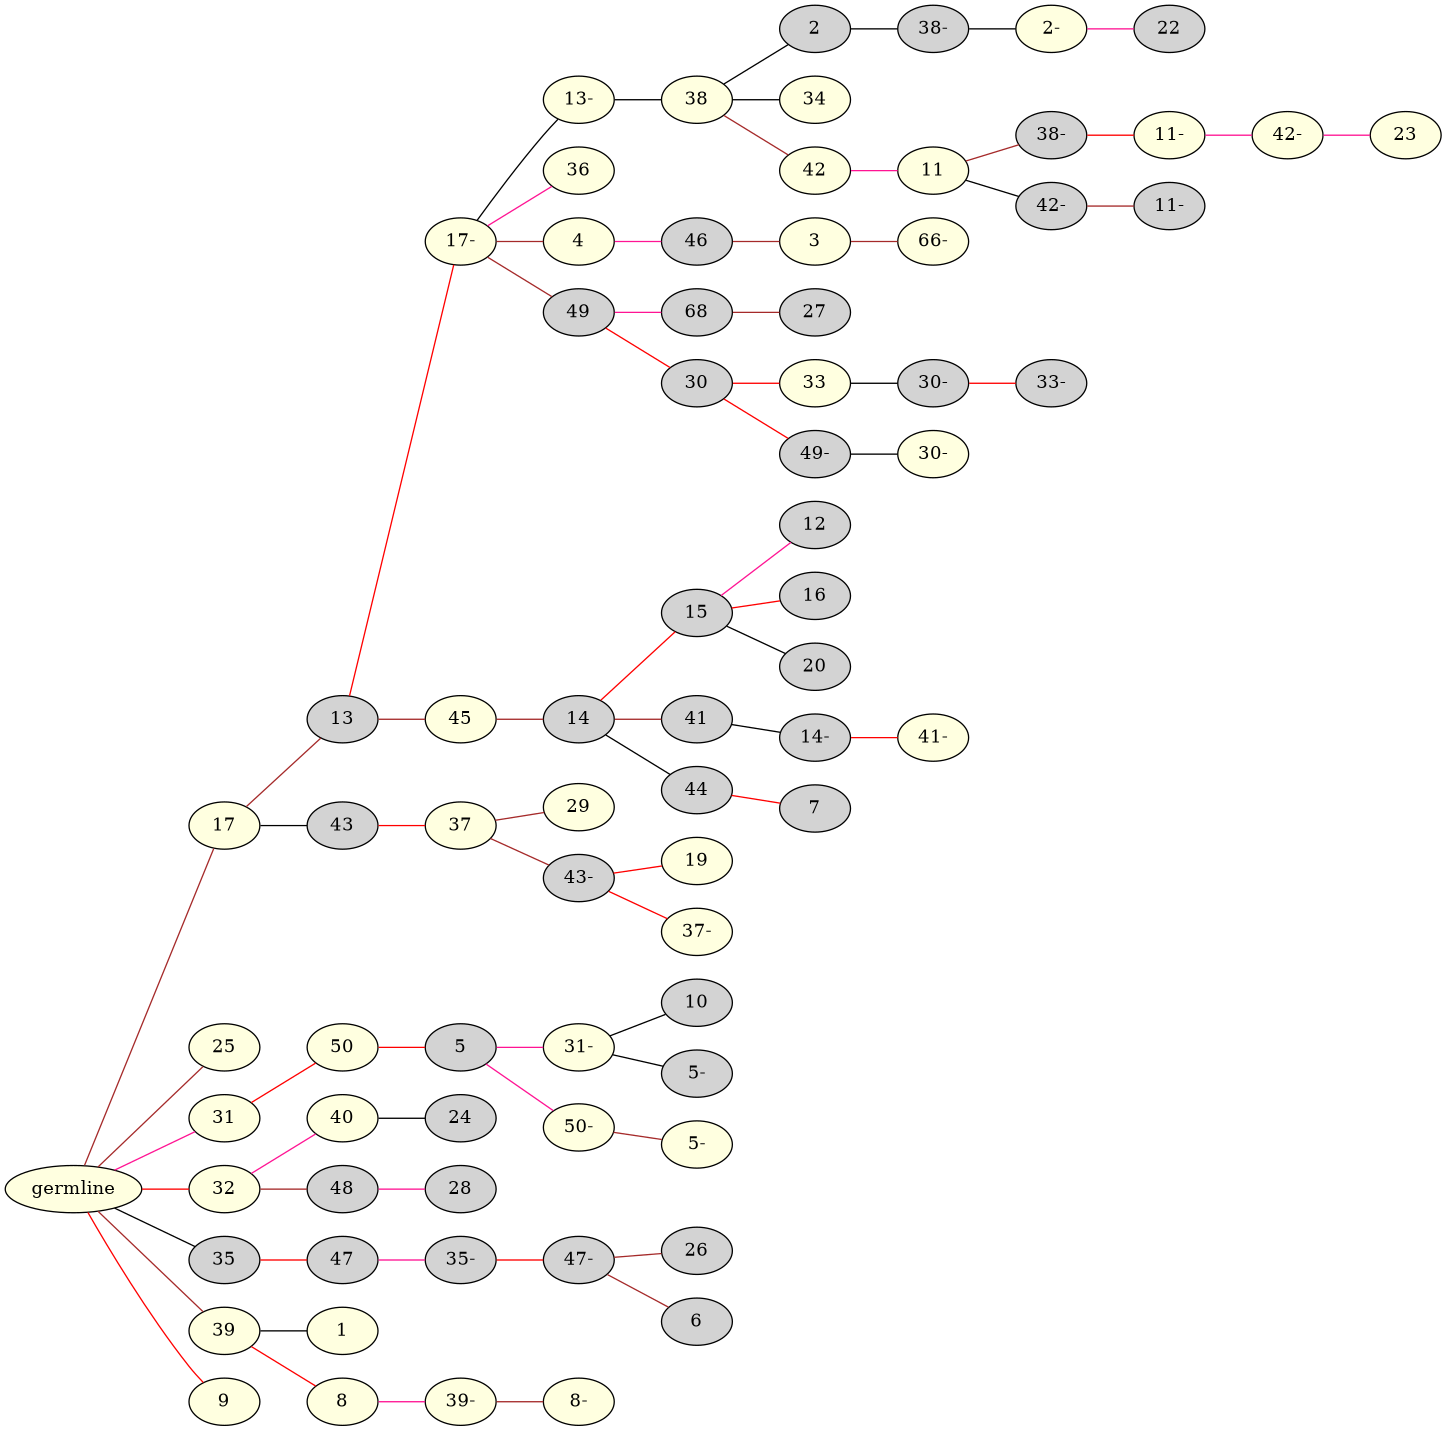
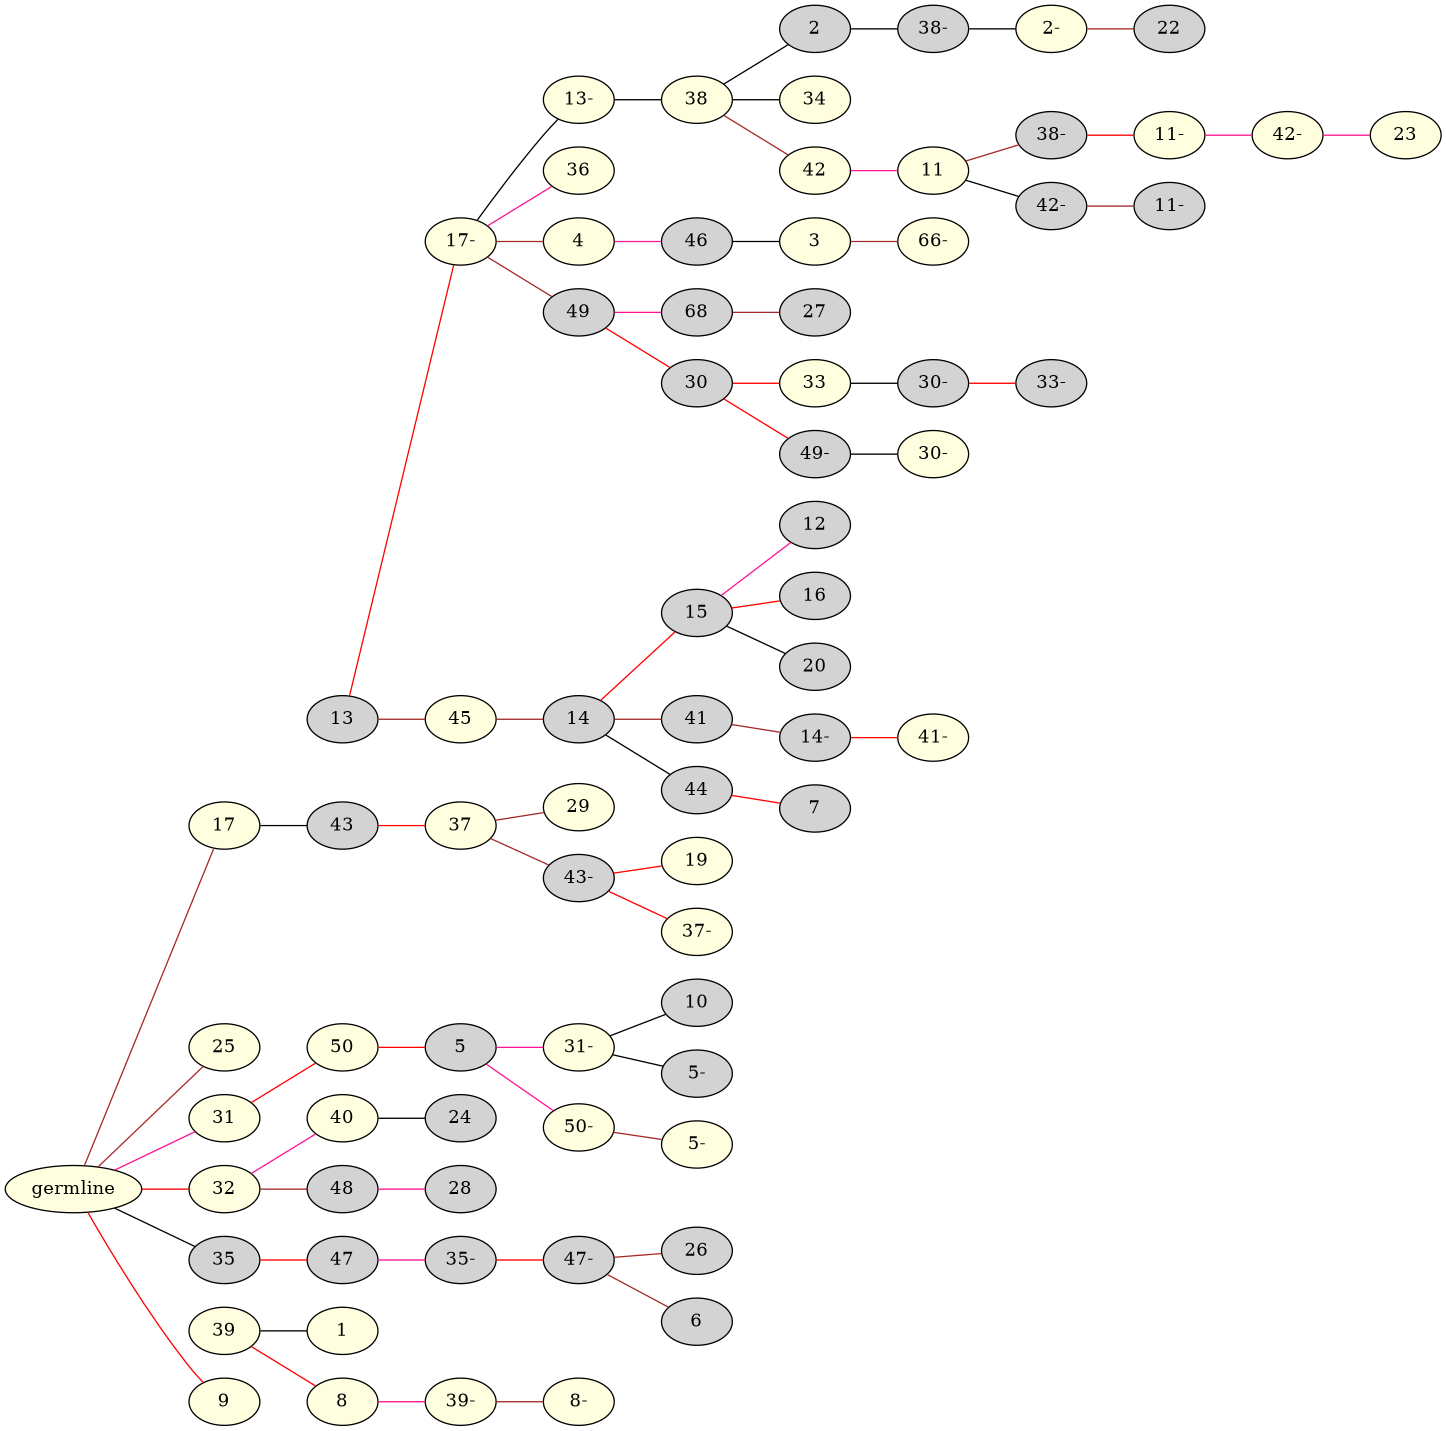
edge "2-" -- "22": color deeppink -> brown
edge "46" -- "3": color brown -> black
edge "41" -- "14-": color black -> brown
edge "13" -- "17": removed
edge "germline" -- "39": removed
